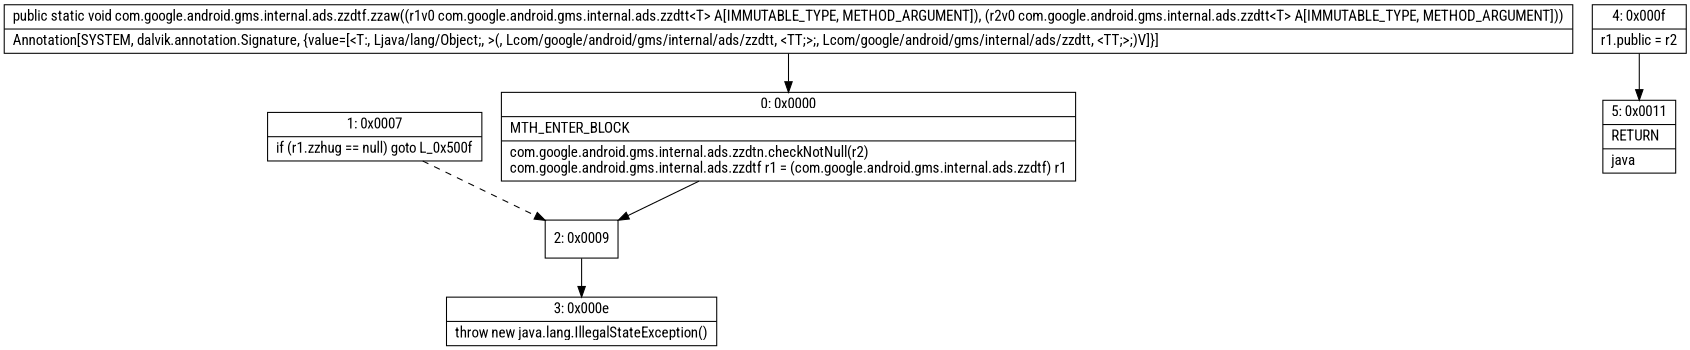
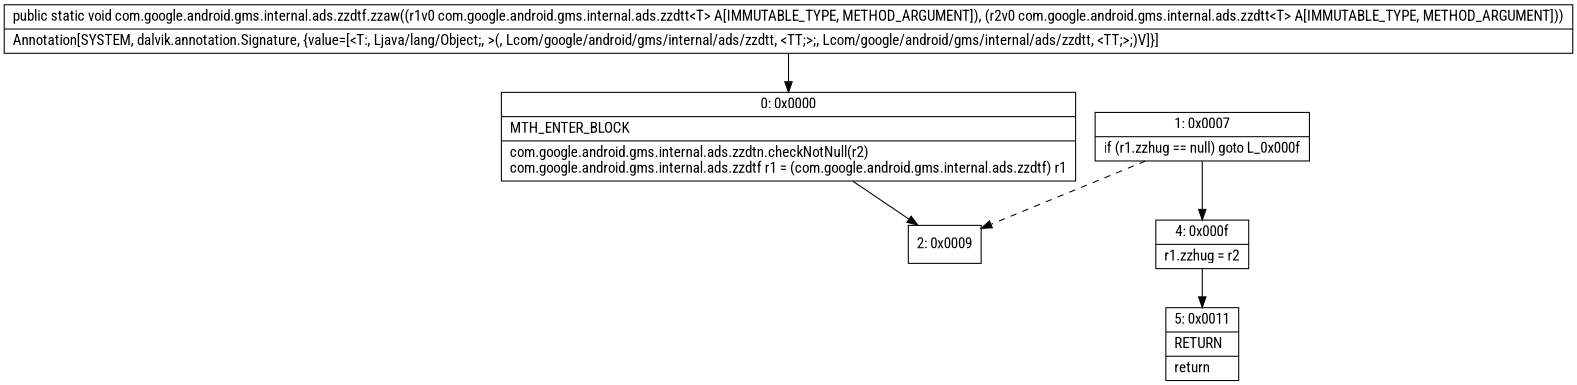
node "4: 0x000f": text "r1.public = r2" -> "r1.zzhug = r2"
node "1: 0x0007": text "if (r1.zzhug == null) goto L_0x500f" -> "if (r1.zzhug == null) goto L_0x000f"
node "5: 0x0011": text "java" -> "return"
edge "1: 0x0007" -> "4: 0x000f": added
node "3: 0x000e": removed
